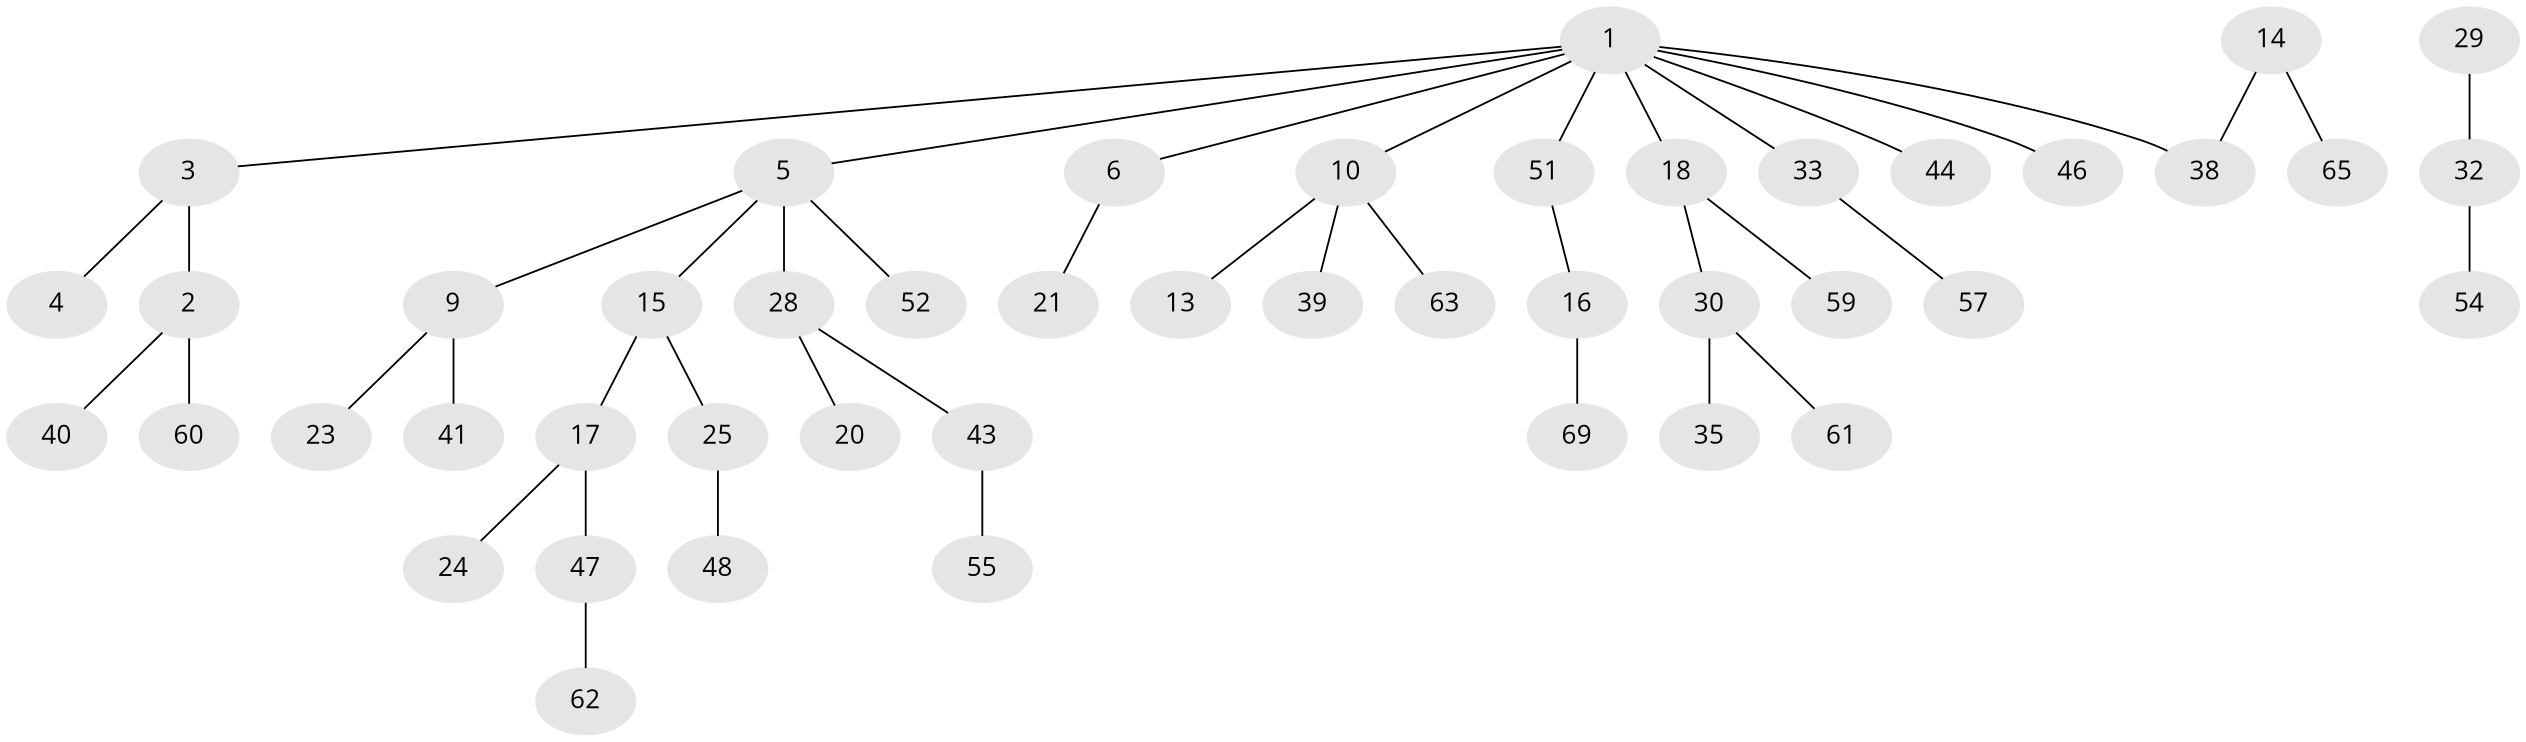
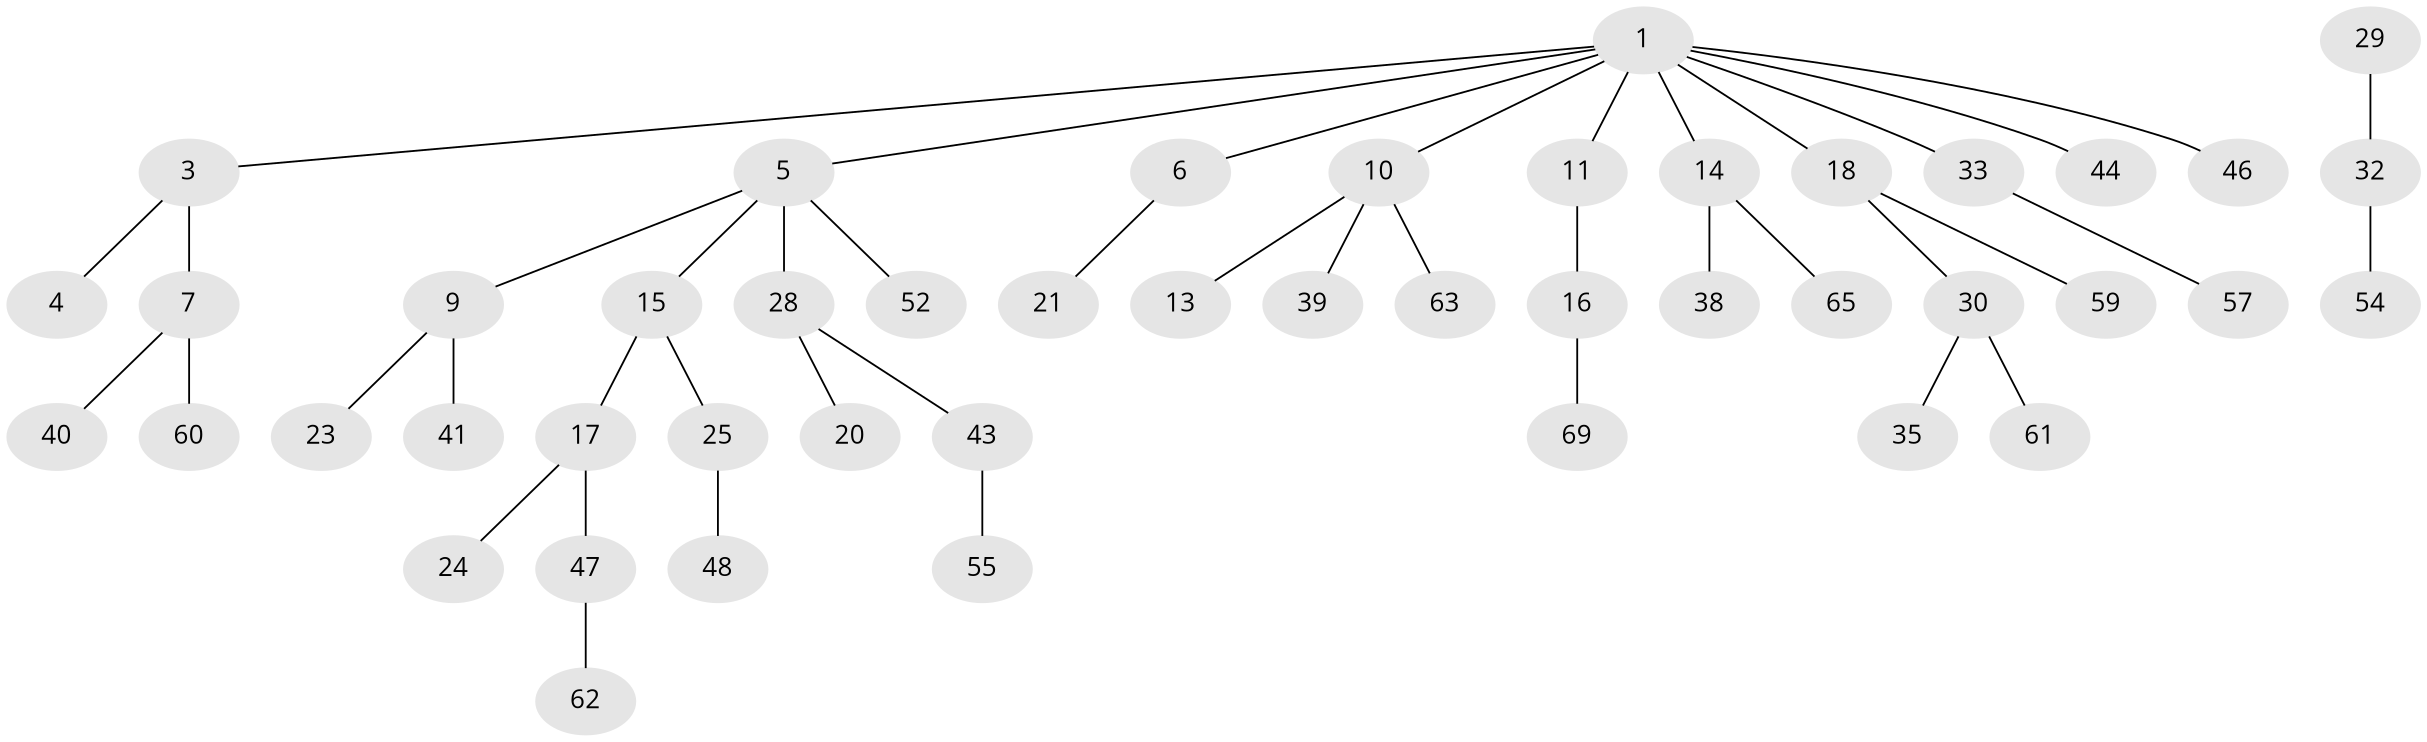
edge "1" -- "38": now "1" -- "14"
node "51": label "51" -> "11"
node "2": label "2" -> "7"
